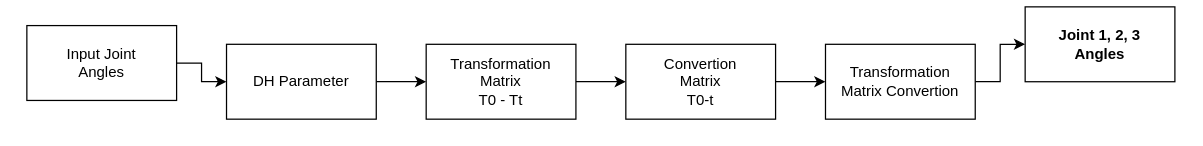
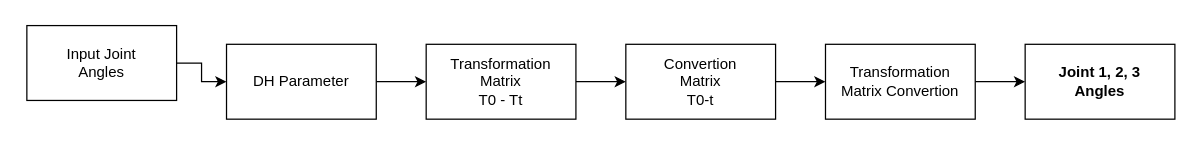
node "Joint 1, 2, 3 Angles": moved (1101, 44) -> (1101, 82)
